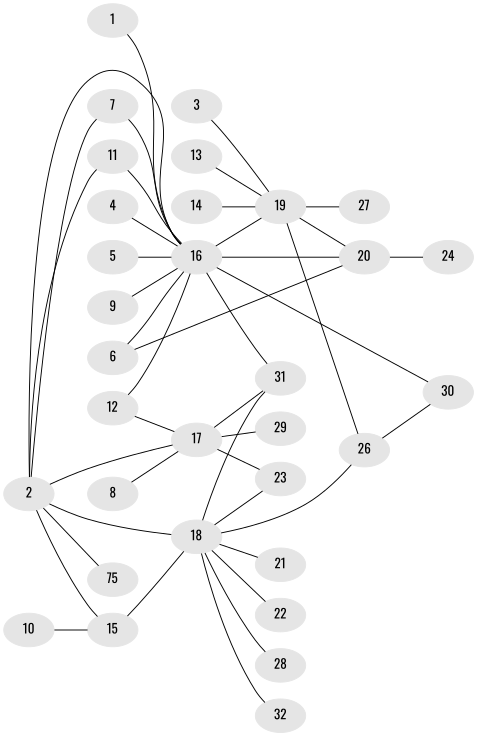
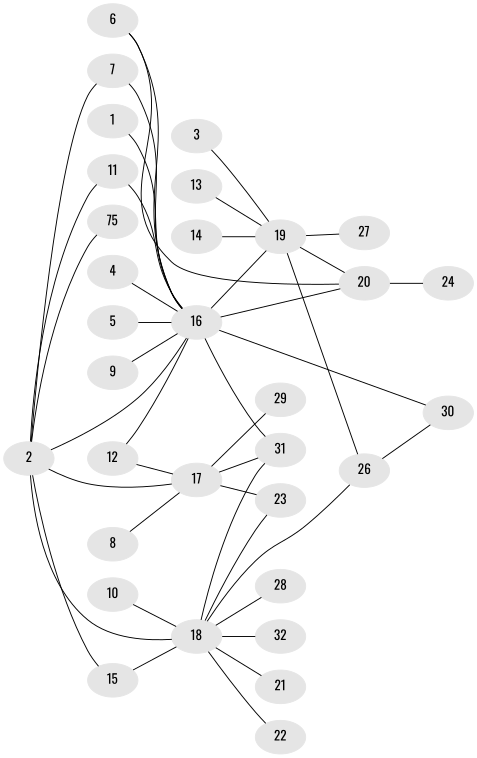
edge "10" -- "15": now "10" -- "18"
